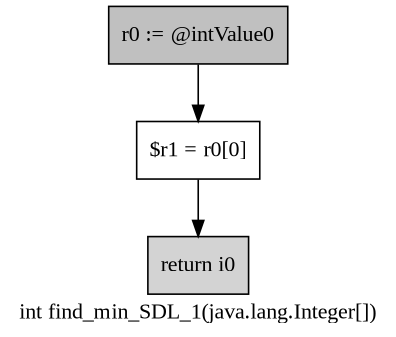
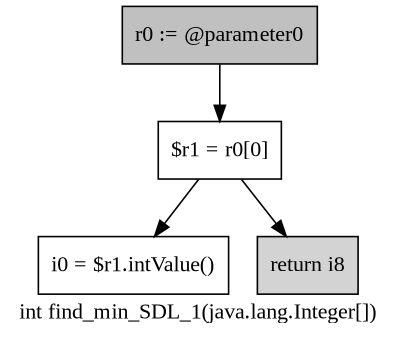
node "r0 := @intValue0": label "r0 := @intValue0" -> "r0 := @parameter0"
node "i0 = $r1.intValue()": added
node "return i0": label "return i0" -> "return i8"
